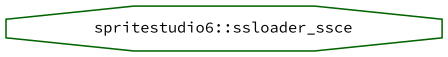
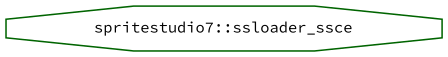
node "spritestudio6::ssloader_ssce": label "spritestudio6::ssloader_ssce" -> "spritestudio7::ssloader_ssce"
